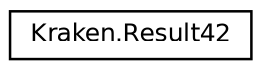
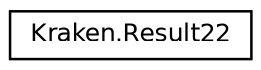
node "Kraken.Result42": label "Kraken.Result42" -> "Kraken.Result22"
